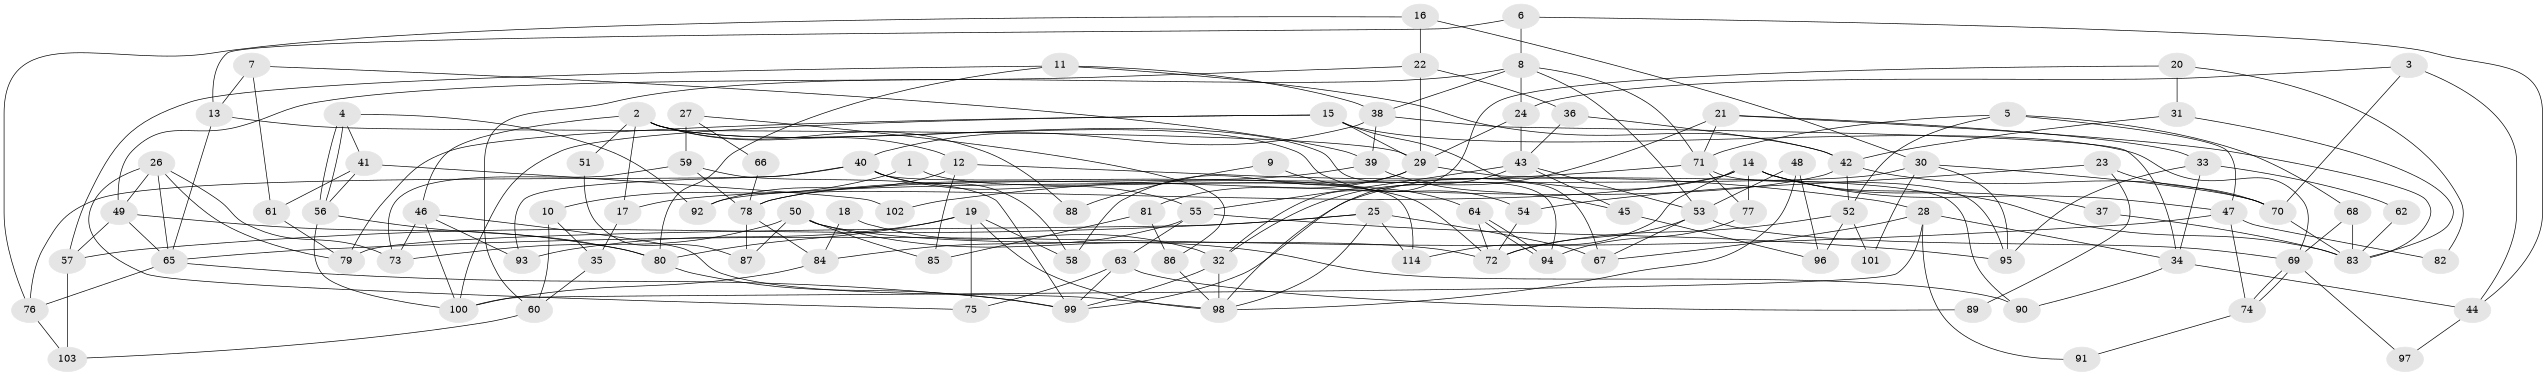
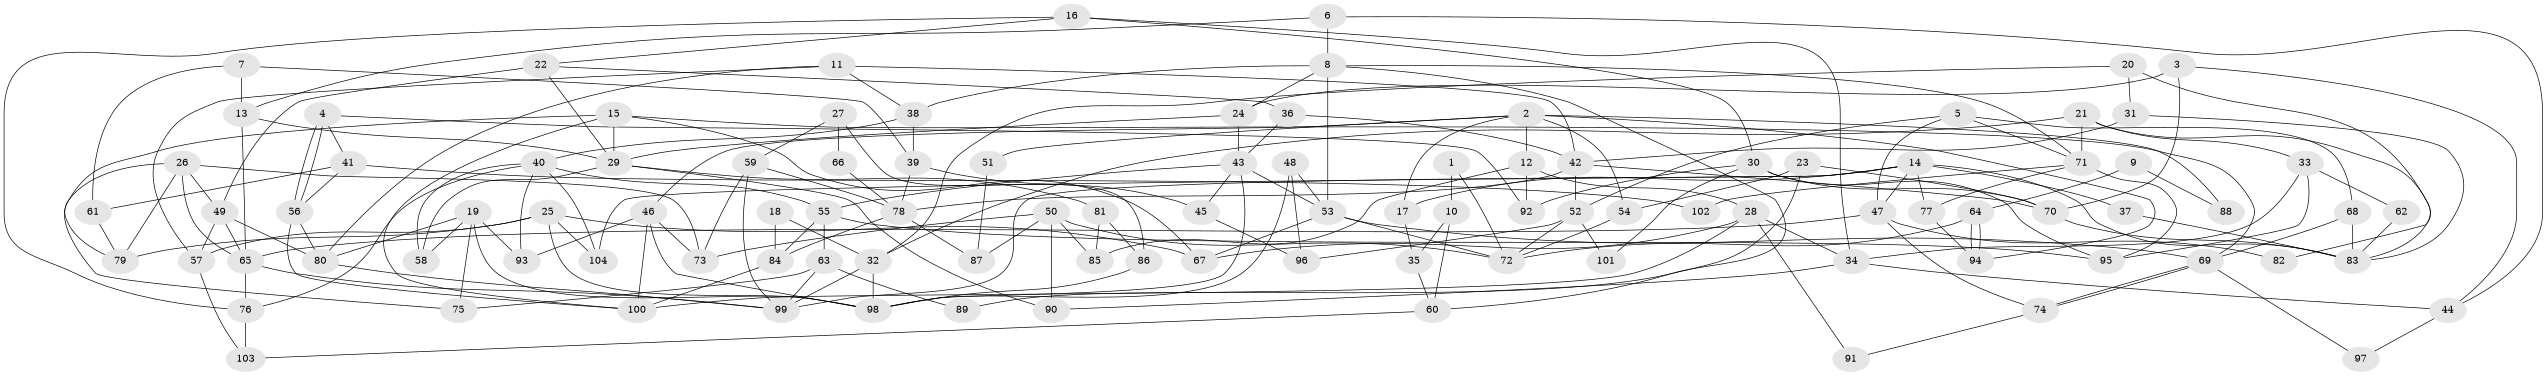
edge "38" -- "34": now "16" -- "34"
node "114": label "114" -> "104"
